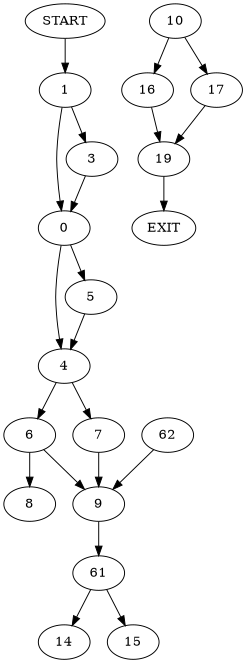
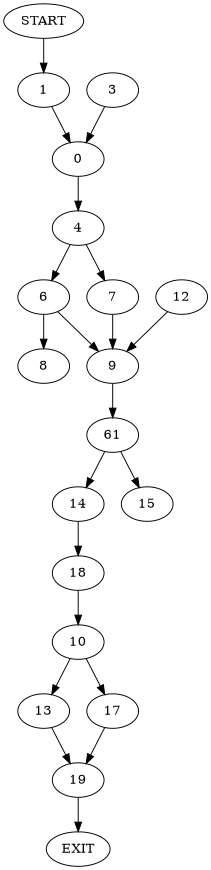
node "16": label "16" -> "13"
edge "1" -> "3": removed
node "5": removed
node "62": label "62" -> "12"
node "18": added
